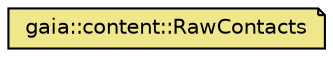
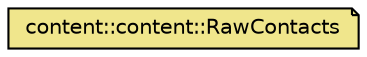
node "gaia::content::RawContacts": label "gaia::content::RawContacts" -> "content::content::RawContacts"
